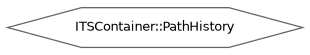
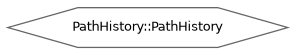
node "ITSContainer::PathHistory": label "ITSContainer::PathHistory" -> "PathHistory::PathHistory"
